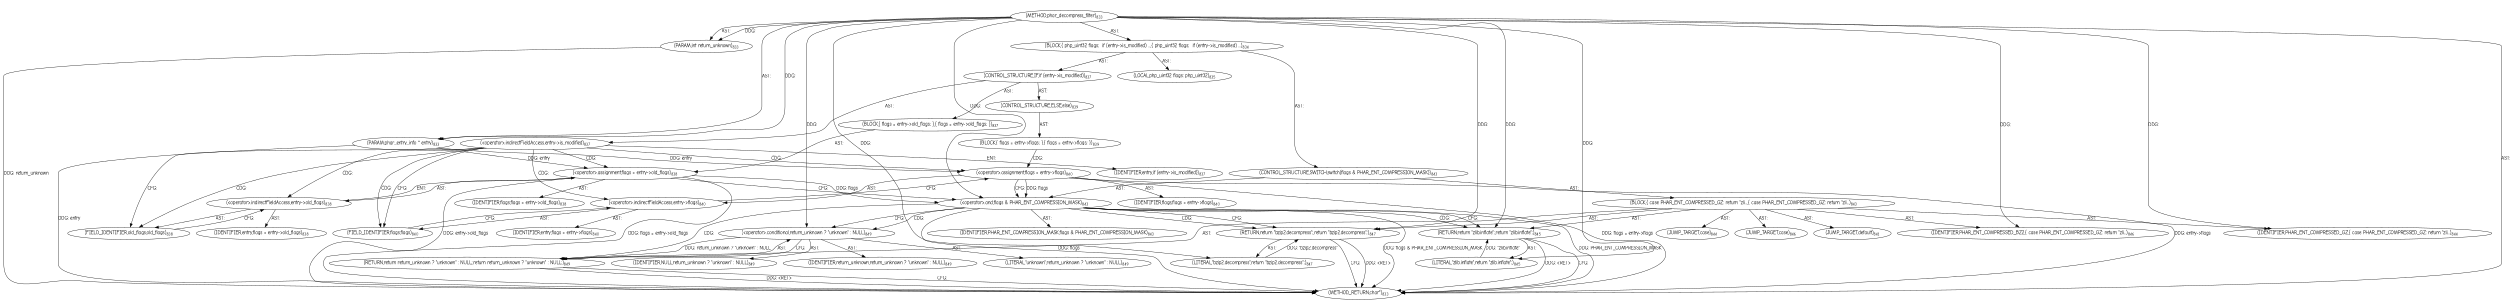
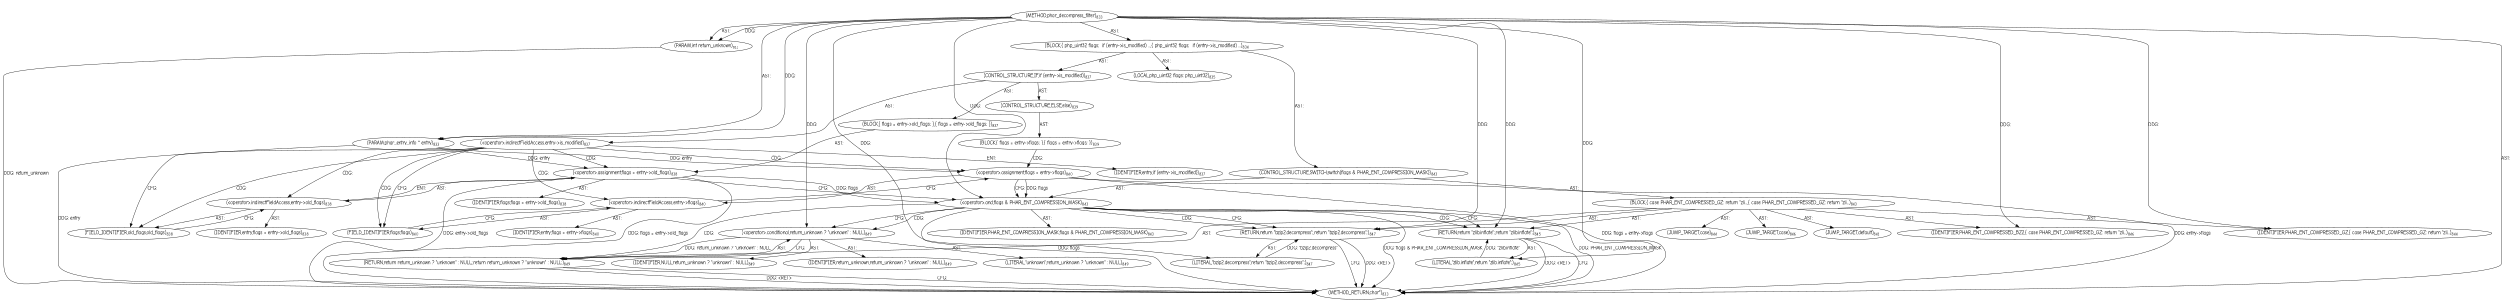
node "(PARAM,int return_unknown)": text "833" -> "813"
node "(IDENTIFIER,flags,flags = entry->flags)": removed
